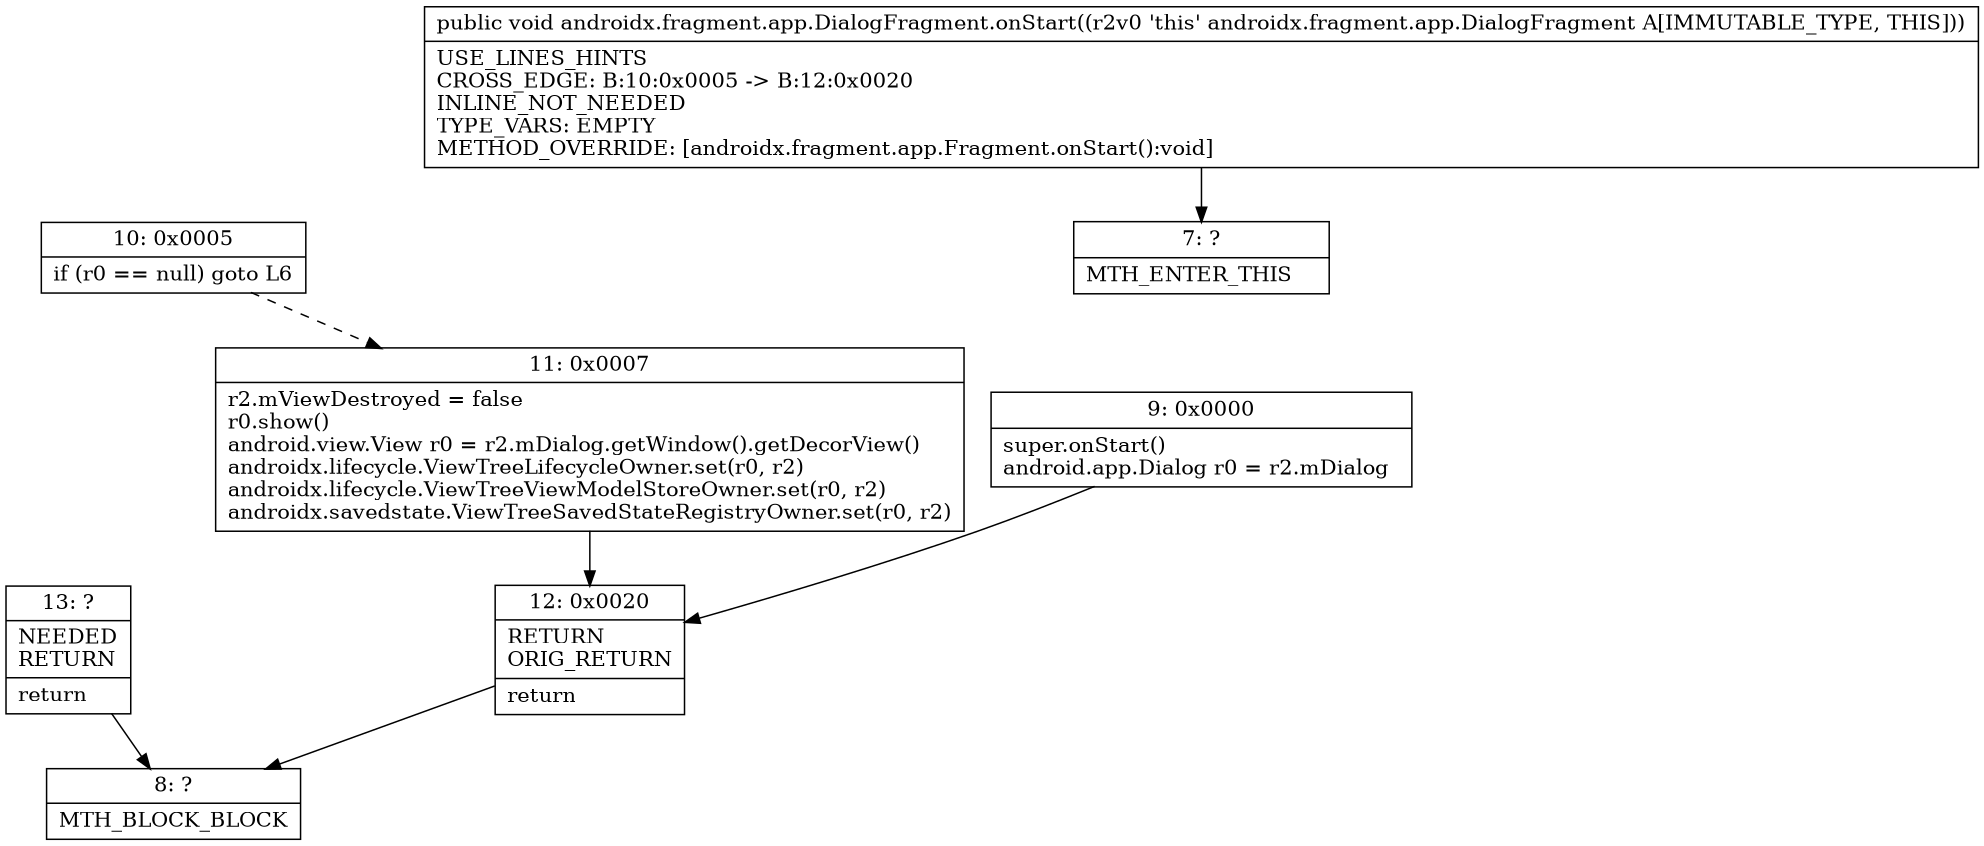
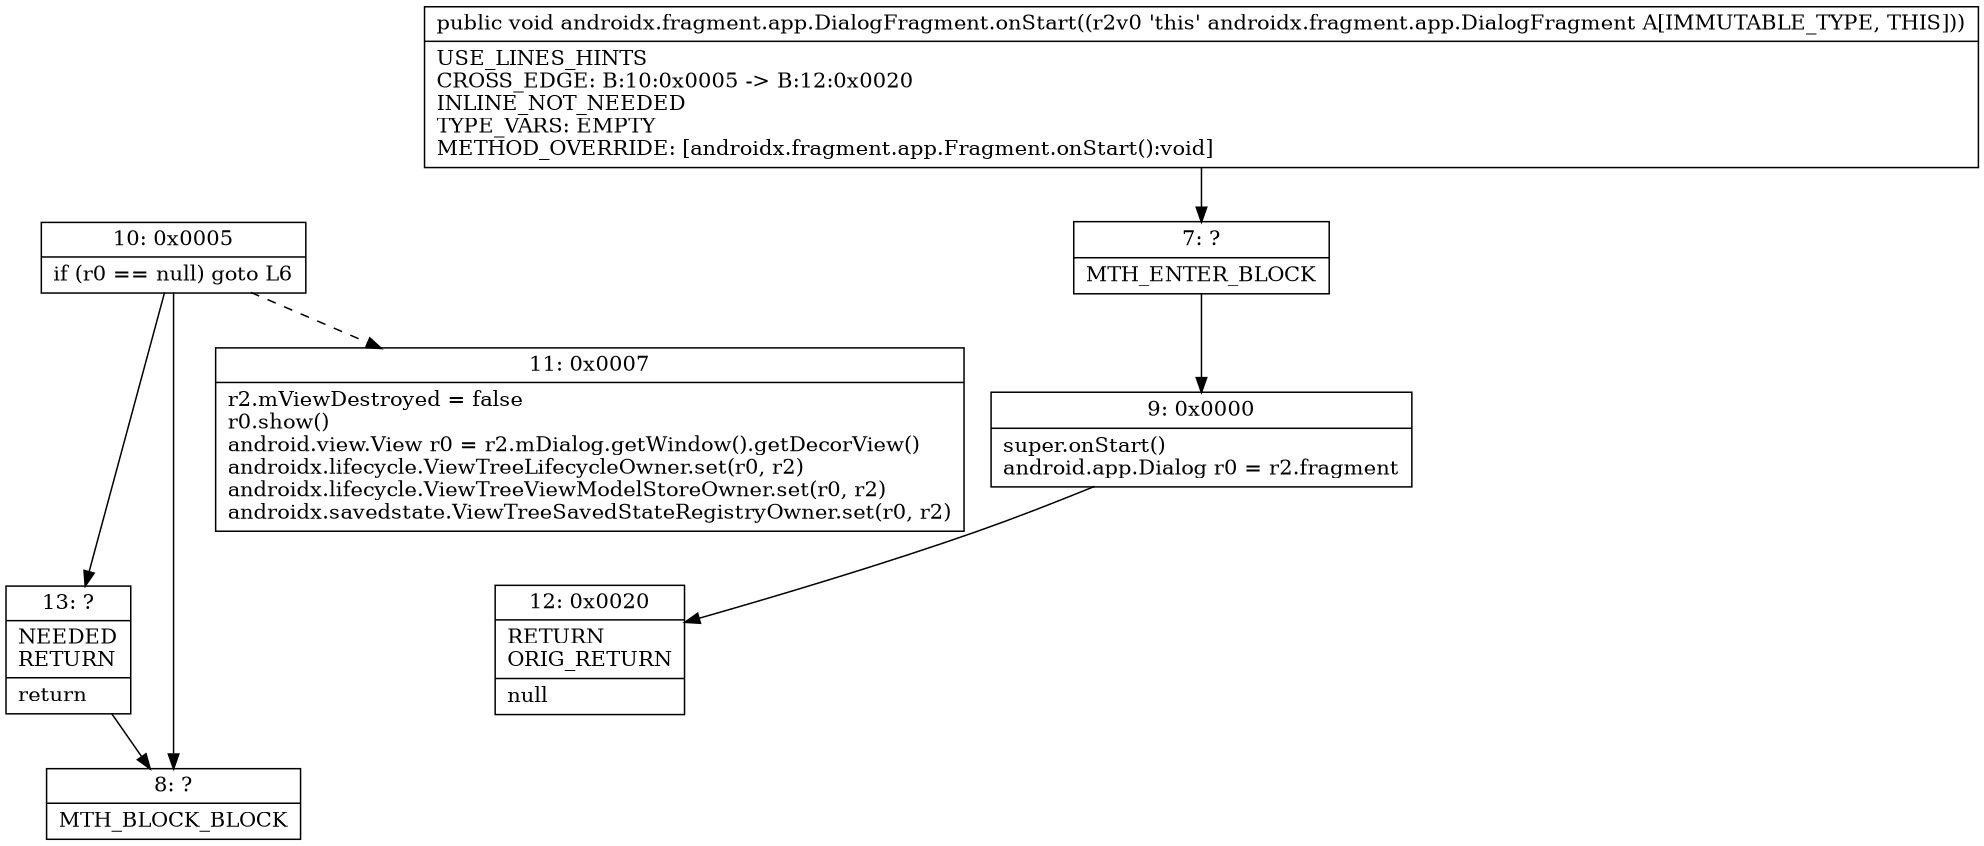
node "7: ?": text "MTH_ENTER_THIS" -> "MTH_ENTER_BLOCK"
edge "7: ?" -> "9: 0x0000": added
edge "10: 0x0005" -> "13: ?": added
node "9: 0x0000": text "android.app.Dialog r0 = r2.mDialog" -> "android.app.Dialog r0 = r2.fragment"
edge "11: 0x0007" -> "12: 0x0020": removed
node "12: 0x0020": text "return" -> "null"
edge "12: 0x0020" -> "8: ?": now "10: 0x0005" -> "8: ?"
